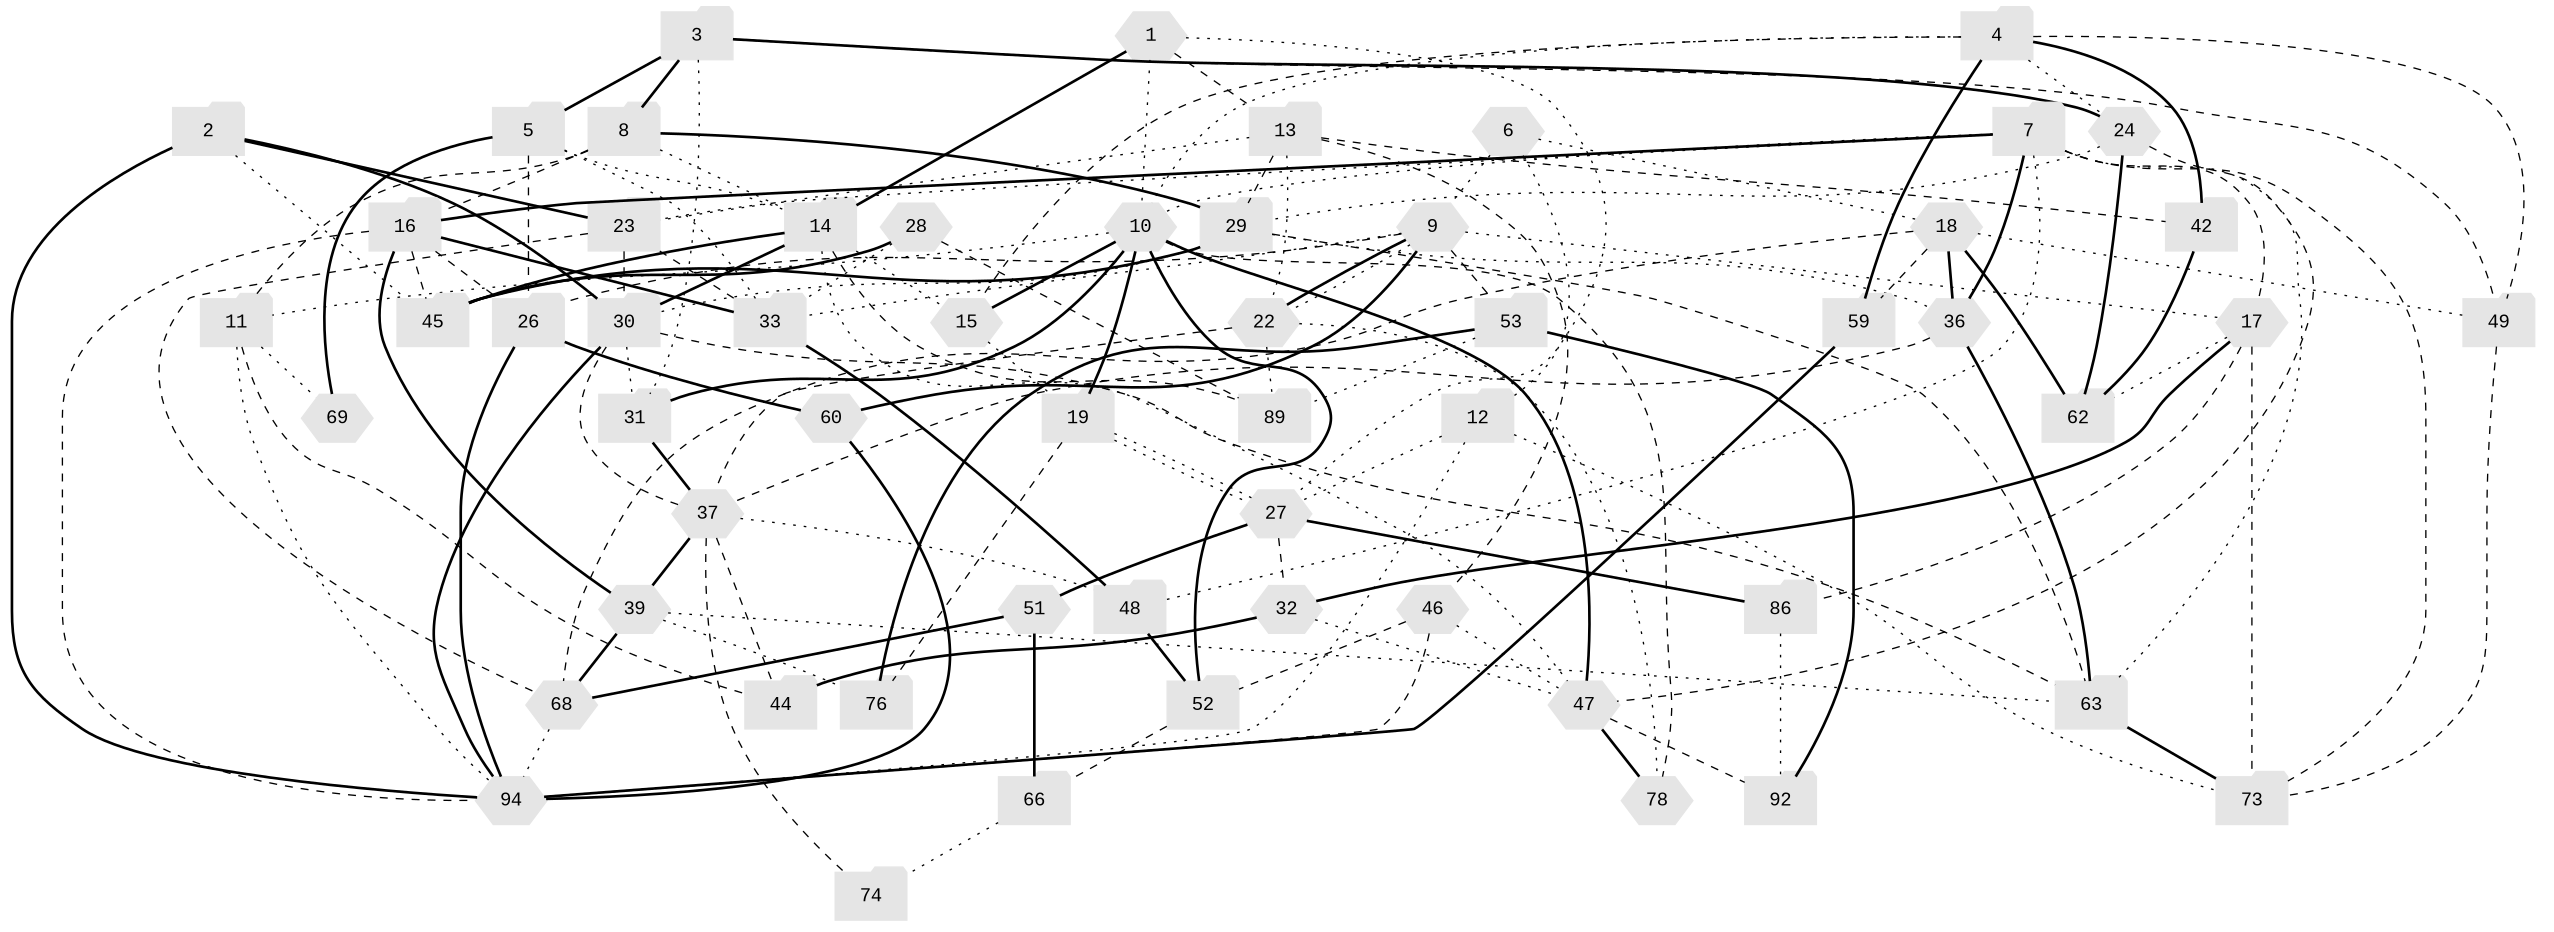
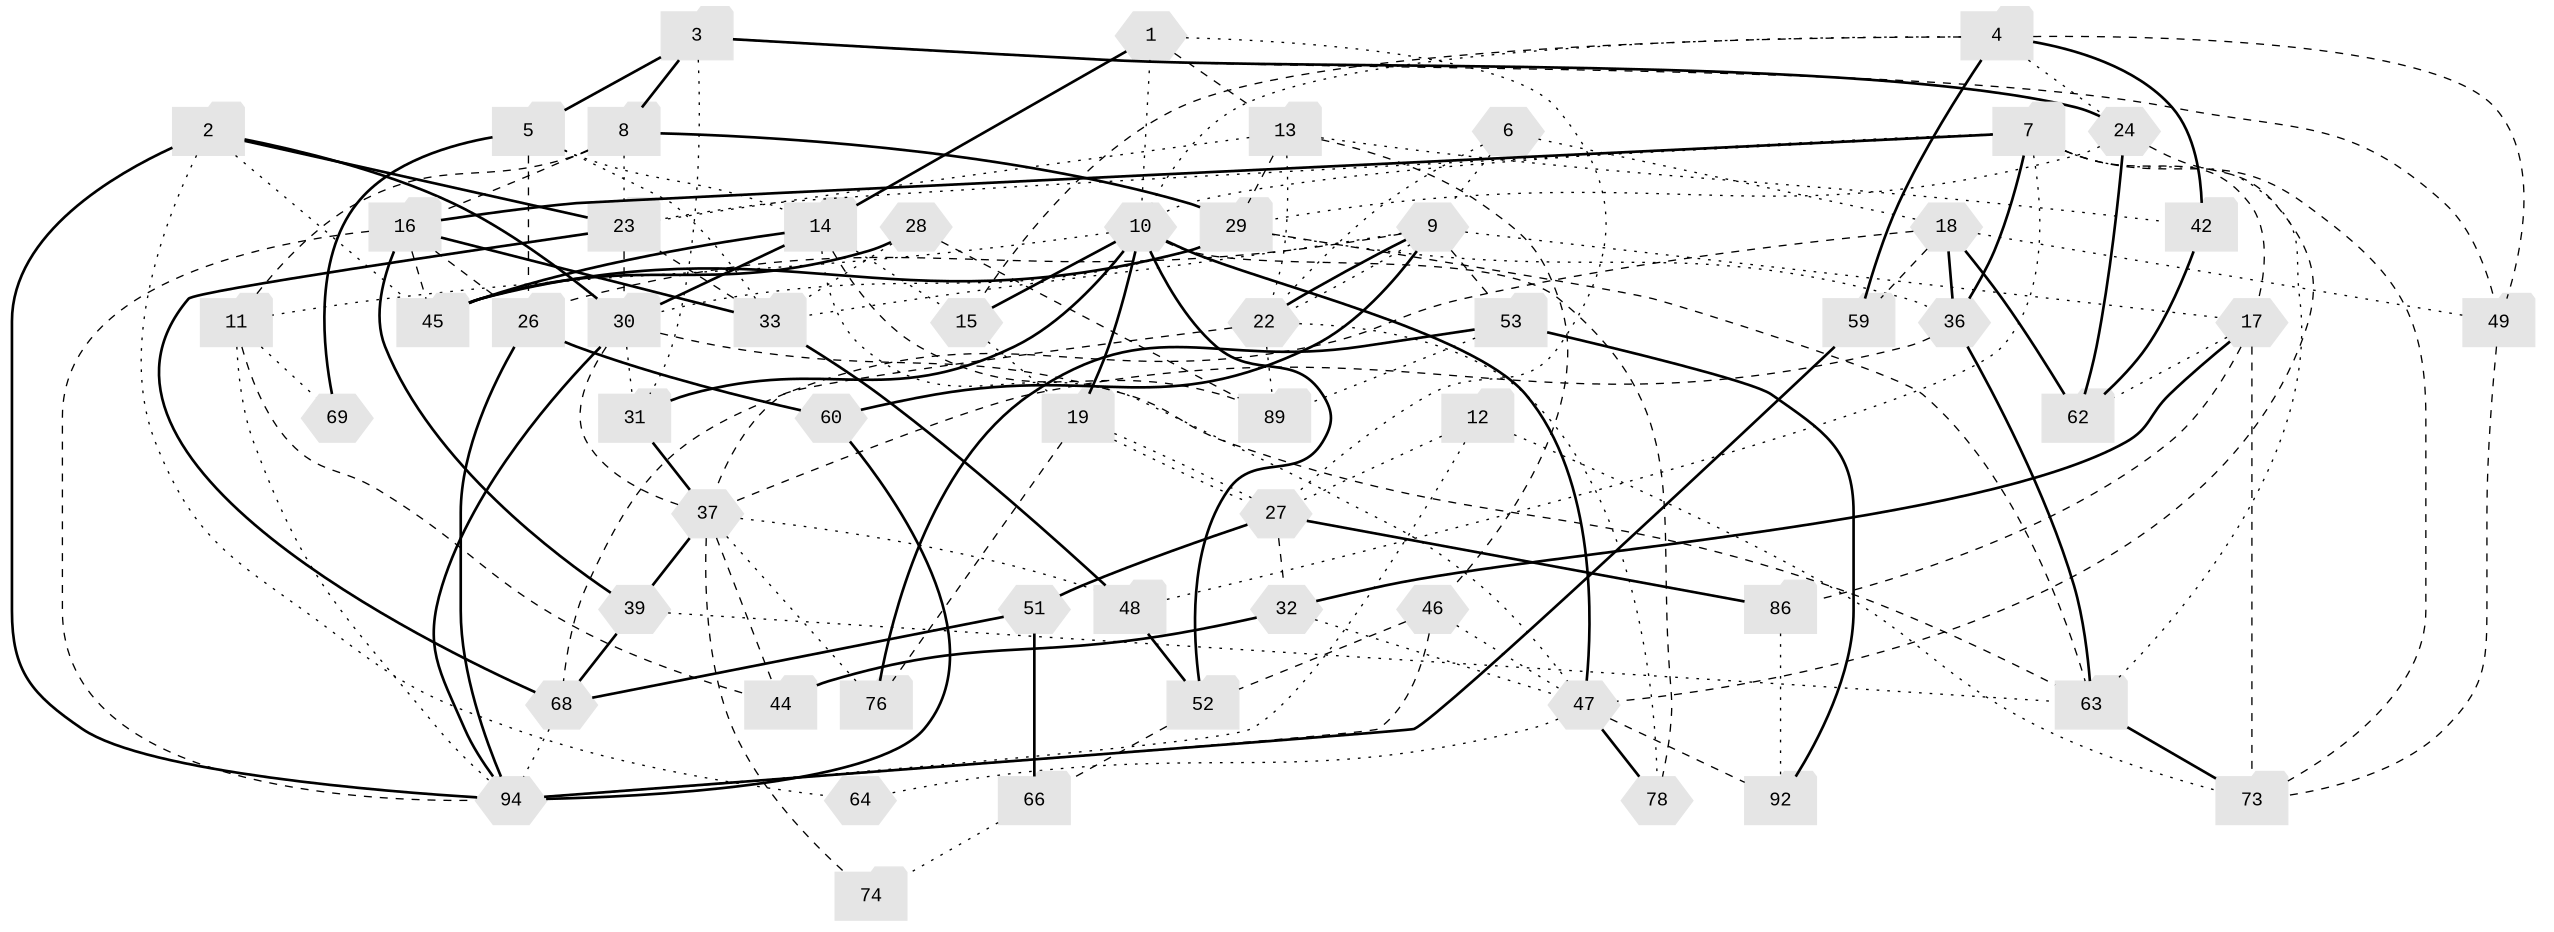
edge "8" -- "14": now "8" -- "23"
edge "13" -- "42": style dashed -> dotted
edge "6" -- "12": now "6" -- "22"
edge "23" -- "68": style dashed -> bold
edge "39" -- "76": now "37" -- "76"
node "64": added
